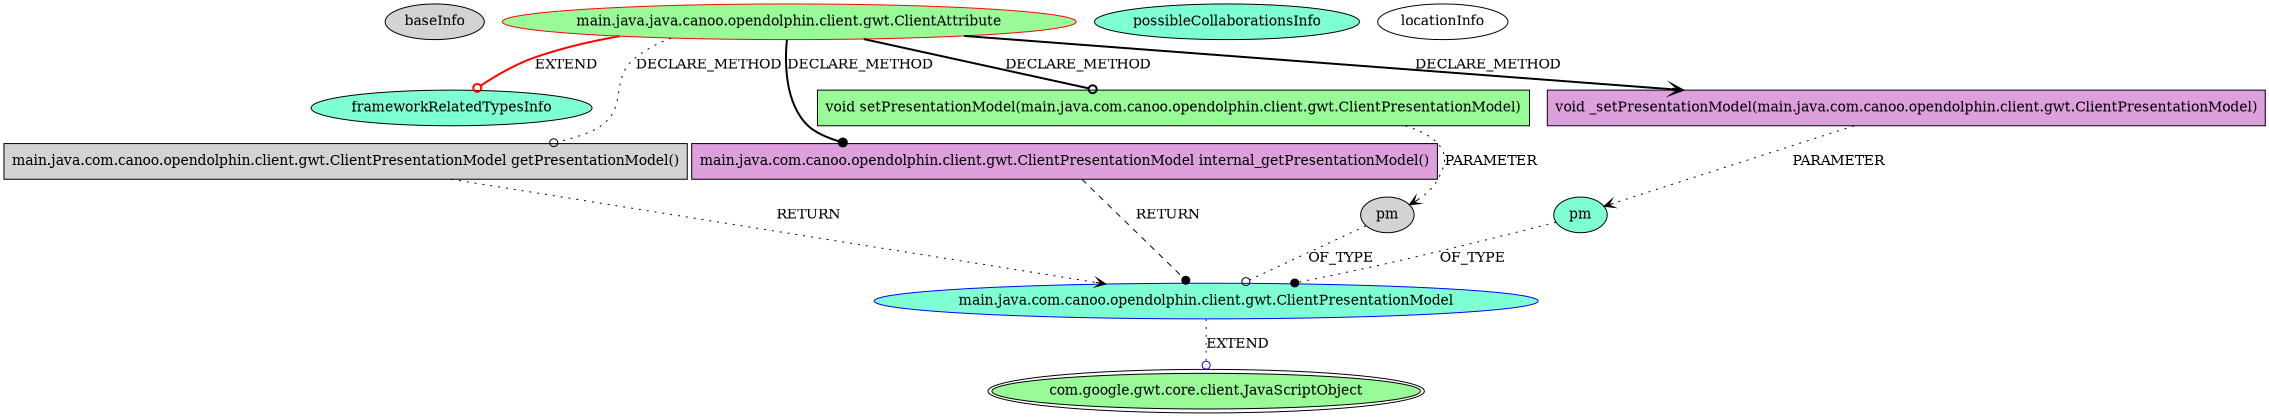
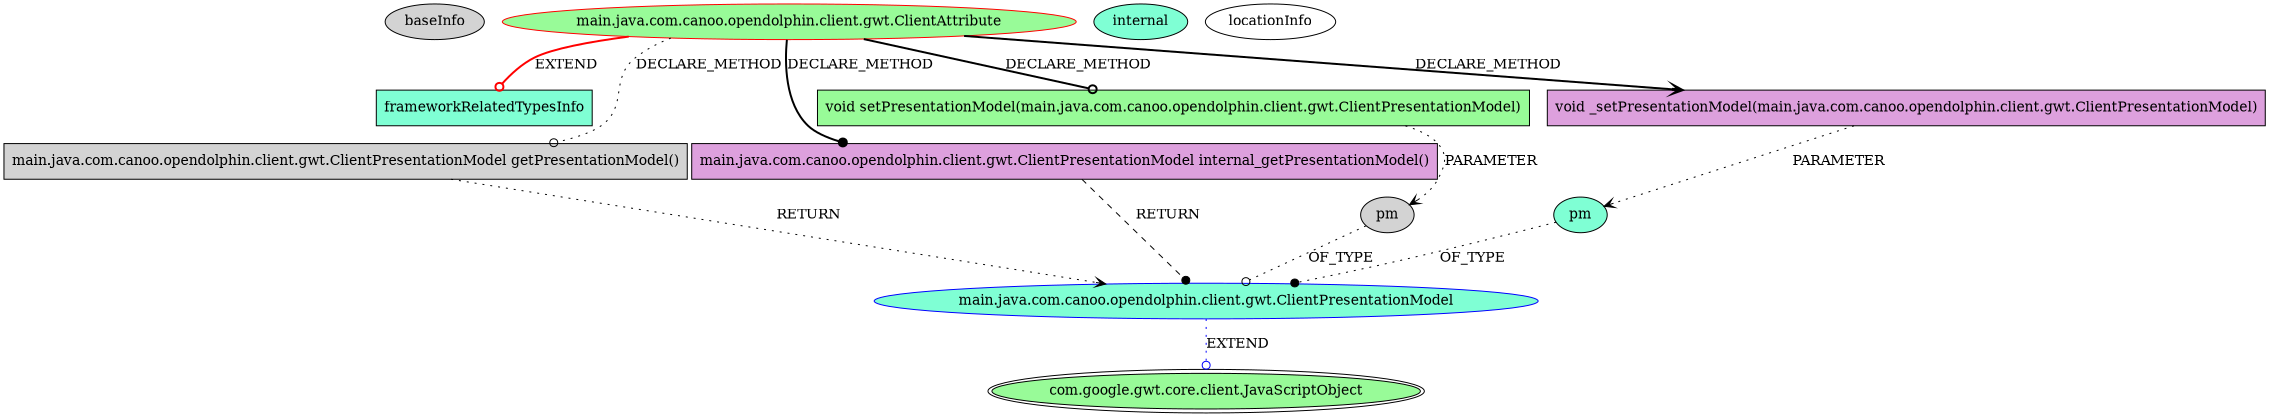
node "main.java.java.canoo.opendolphin.client.gwt.ClientAttribute": label "main.java.java.canoo.opendolphin.client.gwt.ClientAttribute" -> "main.java.com.canoo.opendolphin.client.gwt.ClientAttribute"
node "possibleCollaborationsInfo": label "possibleCollaborationsInfo" -> "internal"
node "frameworkRelatedTypesInfo": shape ellipse -> box
